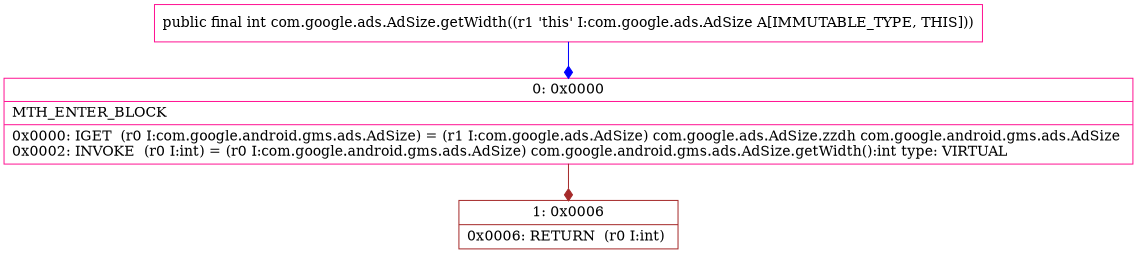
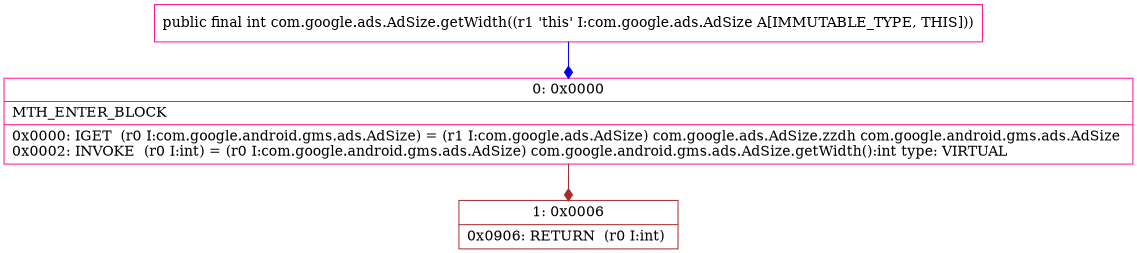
node "1: 0x0006": text "0x0006: RETURN  (r0 I:int)" -> "0x0906: RETURN  (r0 I:int)"
